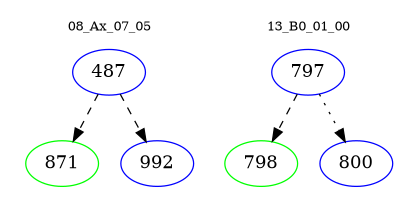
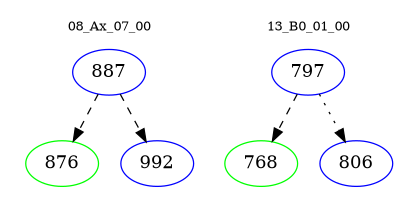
cluster "08_Ax_07_05": label "08_Ax_07_05" -> "08_Ax_07_00"
node "487": label "487" -> "887"
node "871": label "871" -> "876"
node "798": label "798" -> "768"
node "800": label "800" -> "806"
